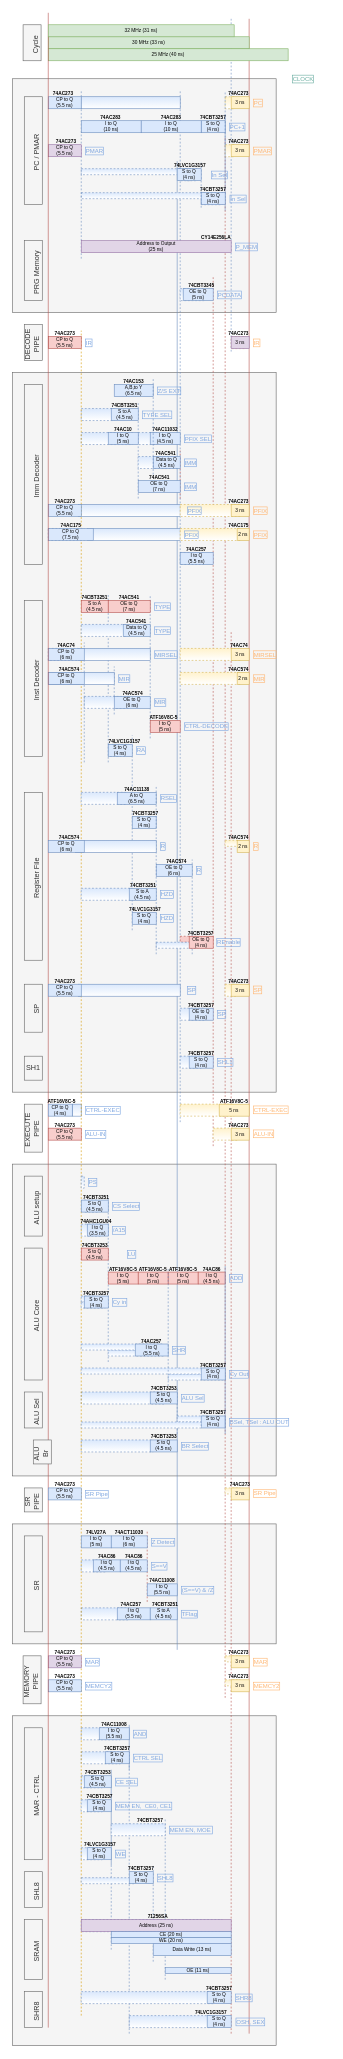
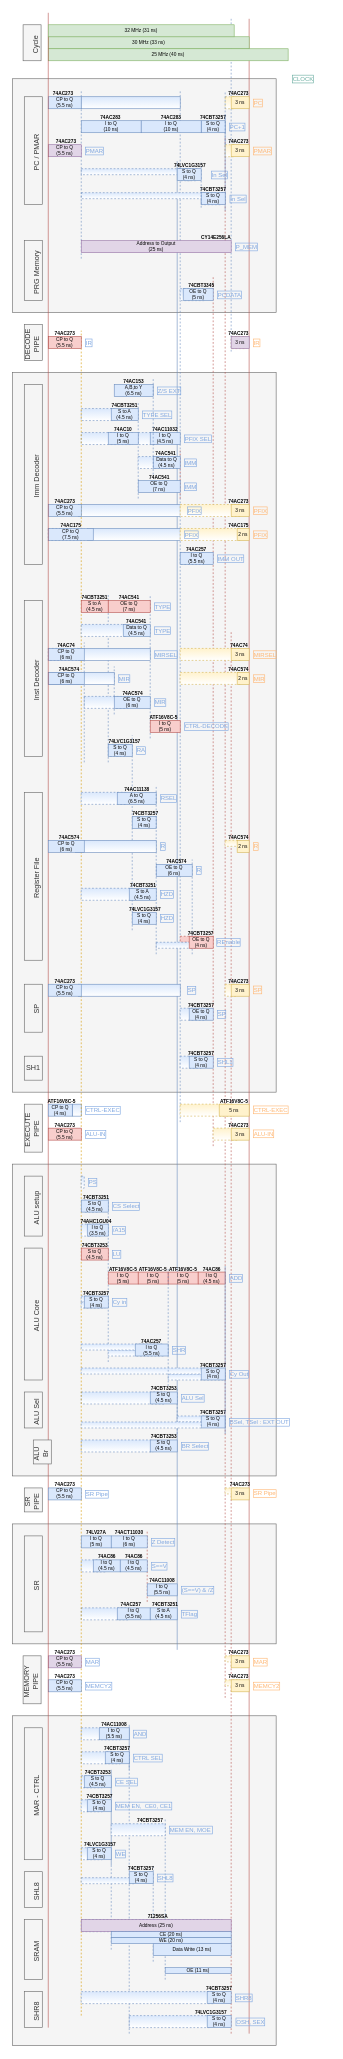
node "IMM OUT": added
node "LU": moved (146, 1254) -> (131, 1254)
node "BSel, TSel : ALU OUT": label "BSel, TSel : ALU OUT" -> "BSel, TSel : EXT OUT"
